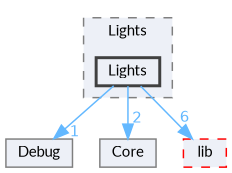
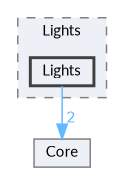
node "Debug": removed
node "lib": removed
